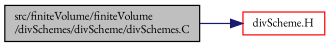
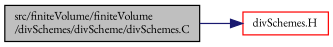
node "divScheme.H": label "divScheme.H" -> "divSchemes.H"
